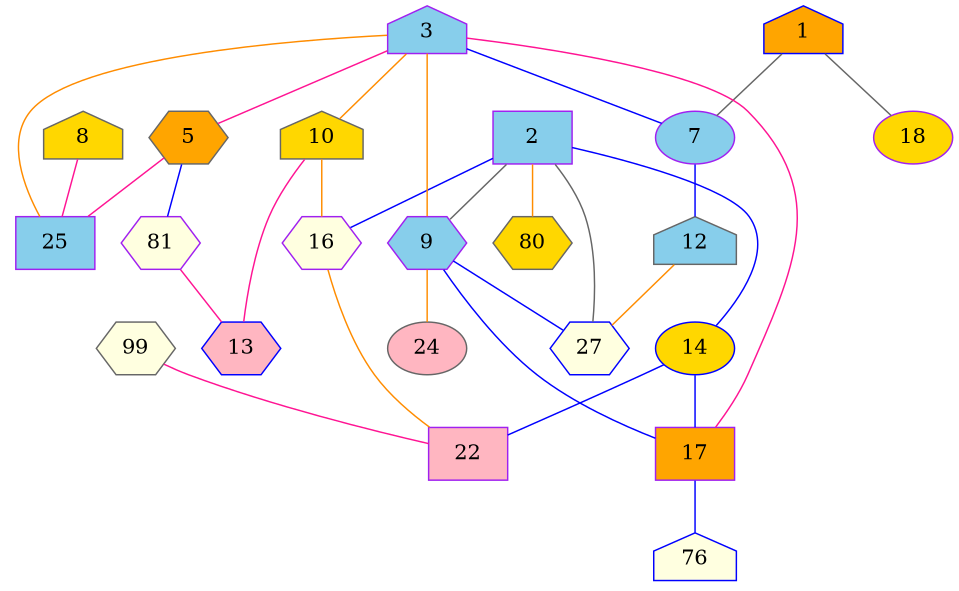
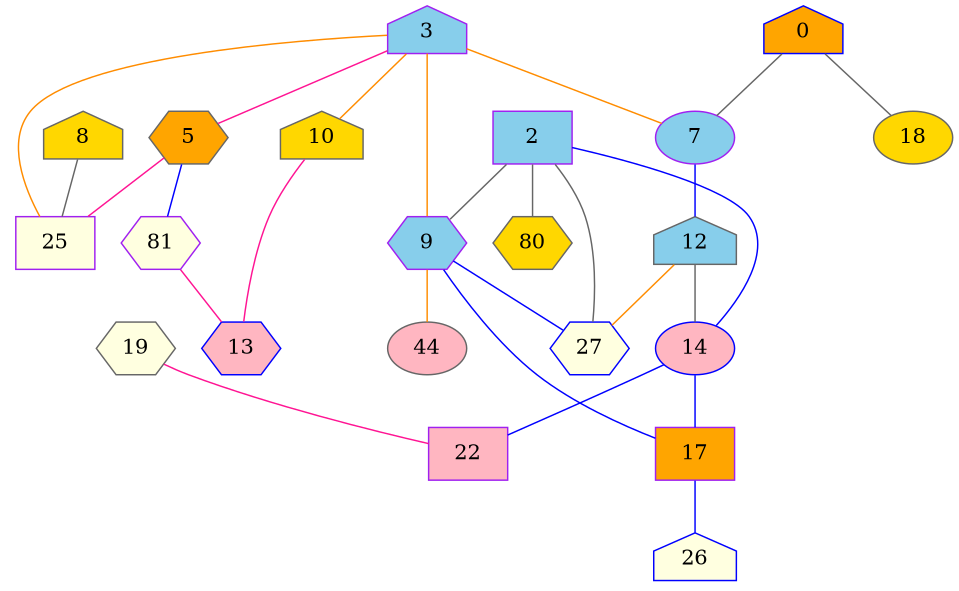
node "1": label "1" -> "0"
edge "3" -- "7": color blue -> darkorange
edge "3" -- "17": removed
node "18": color purple -> gray40
edge "8" -- "25": color deeppink -> gray40
edge "2" -- "80": color darkorange -> gray40
node "25": fillcolor skyblue -> lightyellow
node "16": removed
edge "12" -- "14": added
node "99": label "99" -> "19"
node "24": label "24" -> "44"
node "14": fillcolor gold -> lightpink
node "76": label "76" -> "26"
